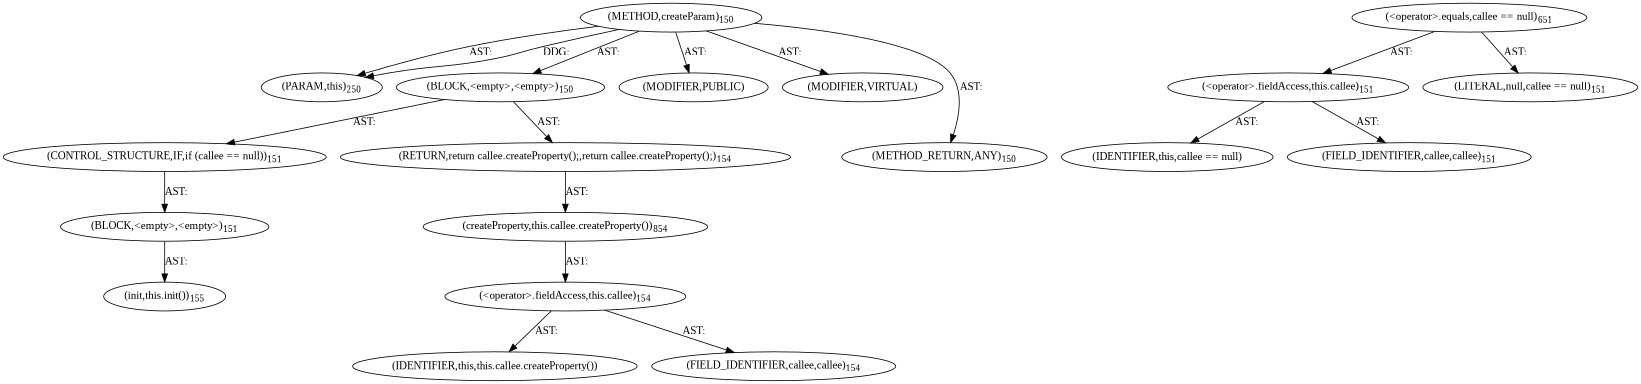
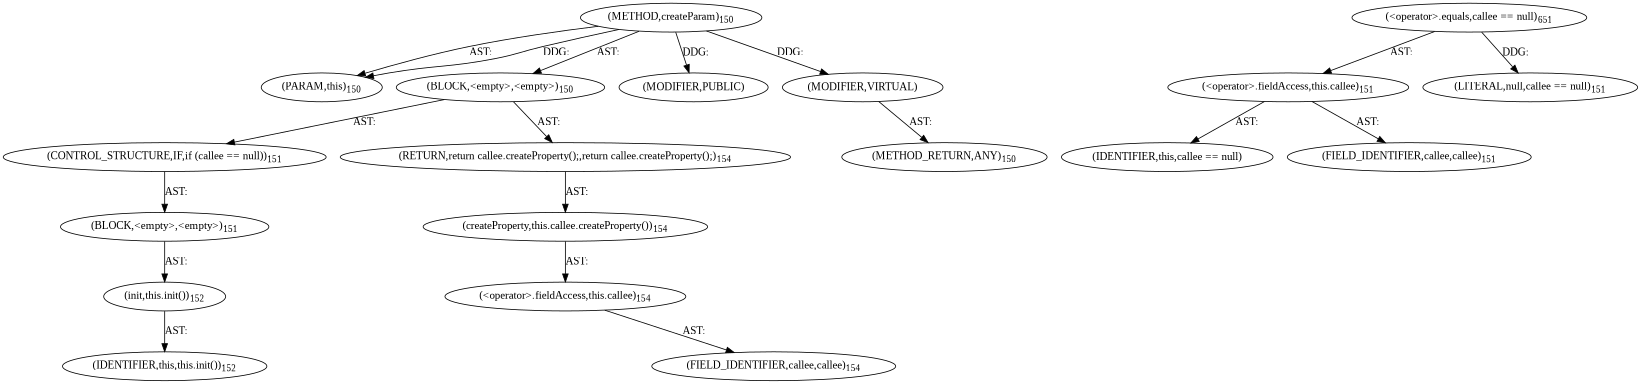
edge "(METHOD,createParam)" -> "(METHOD_RETURN,ANY)": now "(MODIFIER,VIRTUAL)" -> "(METHOD_RETURN,ANY)"
edge "(METHOD,createParam)" -> "(MODIFIER,PUBLIC)": label "AST: " -> "DDG: "
edge "(METHOD,createParam)" -> "(MODIFIER,VIRTUAL)": label "AST: " -> "DDG: "
edge "(<operator>.equals,callee == null)" -> "(LITERAL,null,callee == null)": label "AST: " -> "DDG: "
node "(PARAM,this)": text "250" -> "150"
node "(createProperty,this.callee.createProperty())": text "854" -> "154"
node "(init,this.init())": text "155" -> "152"
node "(IDENTIFIER,this,this.init())": added
node "(IDENTIFIER,this,this.callee.createProperty())": removed
